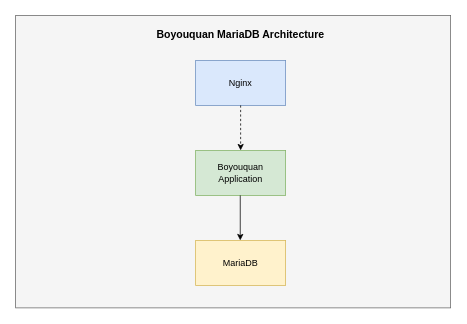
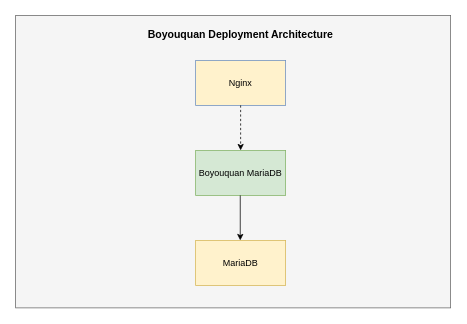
node "Boyouquan MariaDB Architecture": label "Boyouquan MariaDB Architecture" -> "Boyouquan Deployment Architecture"
node "Nginx": fillcolor #dae8fc -> #fff2cc
node "Boyouquan Application": label "Boyouquan Application" -> "Boyouquan MariaDB"
